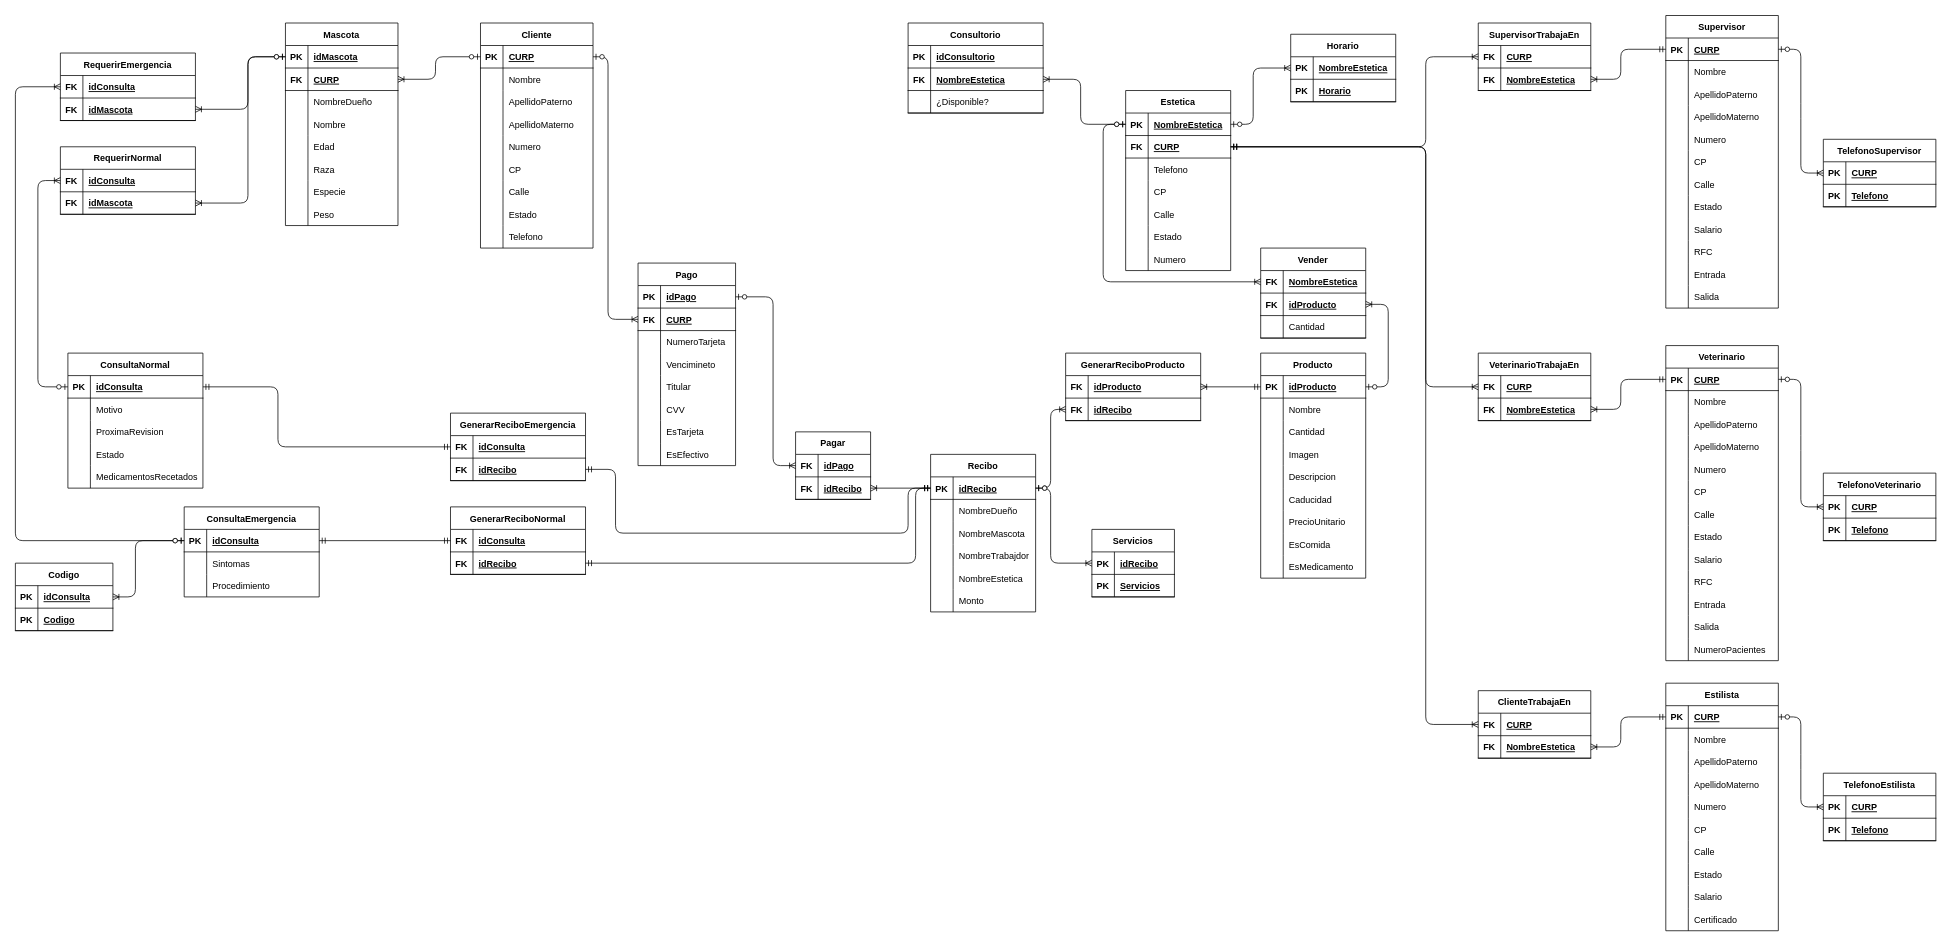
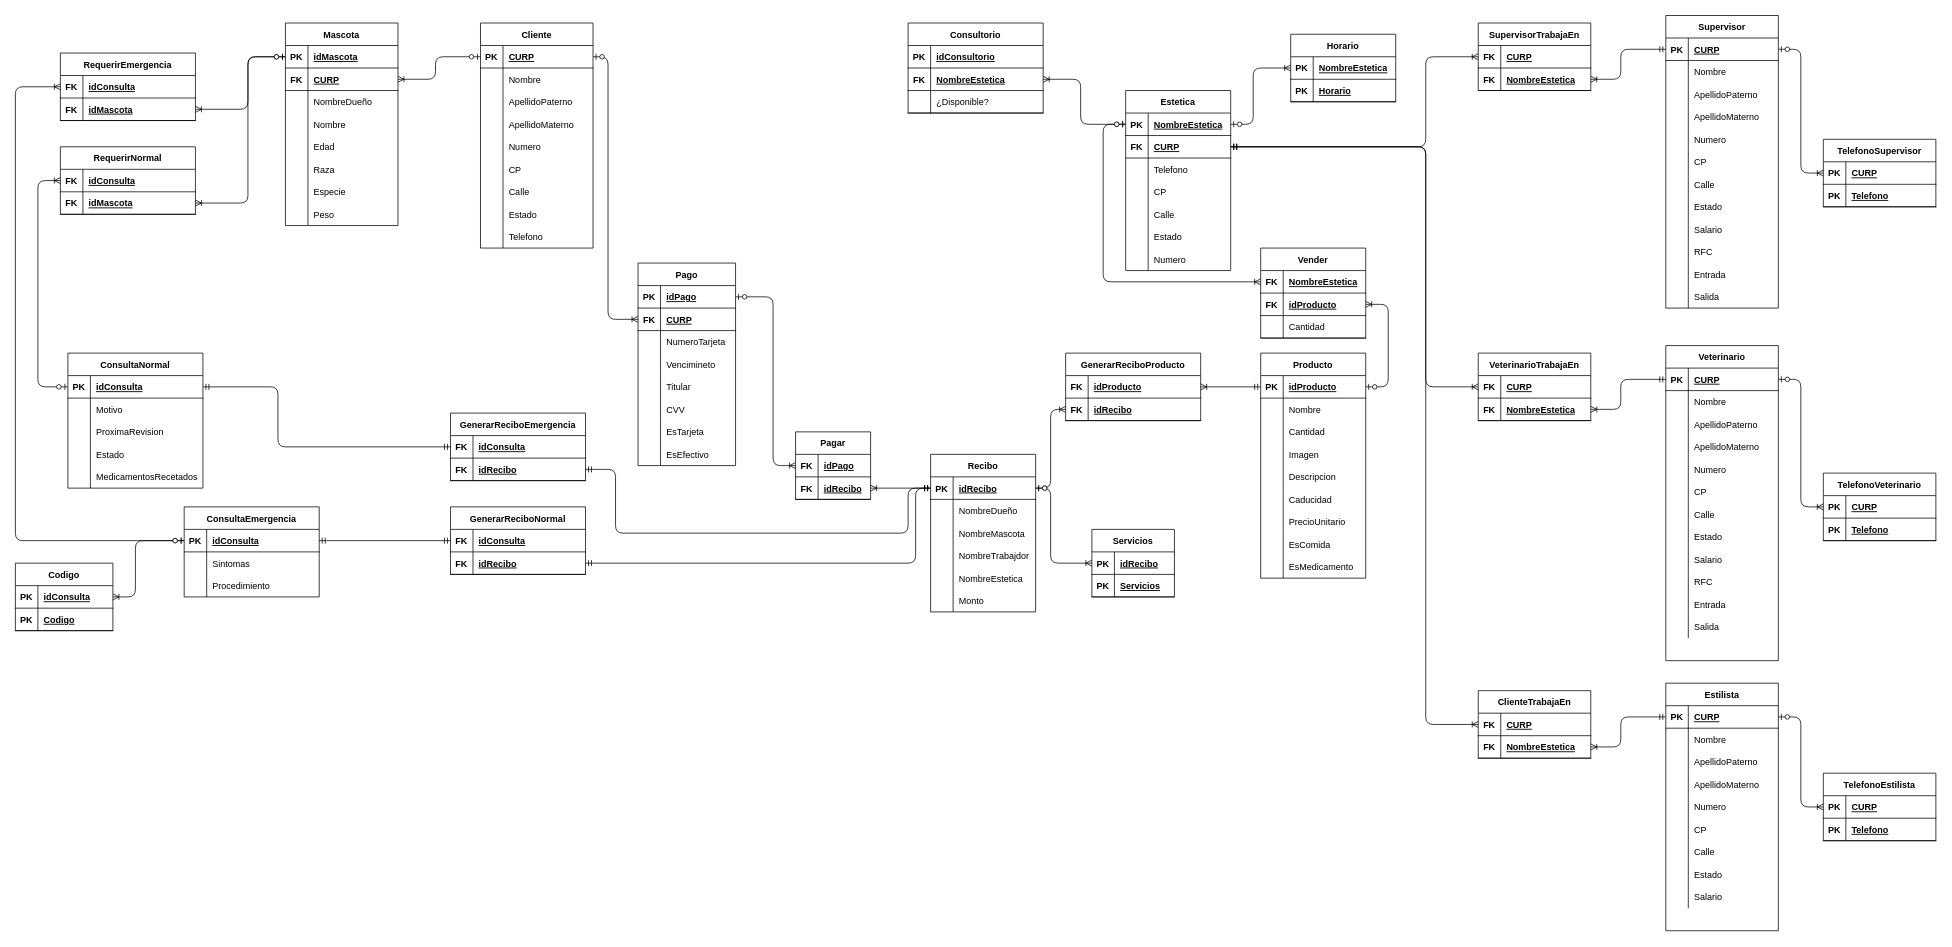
node "NumeroPacientes": removed
node "Certificado": removed
